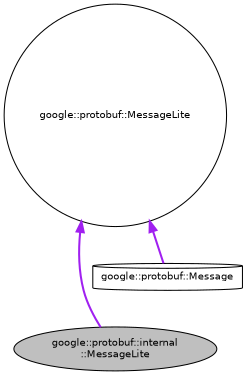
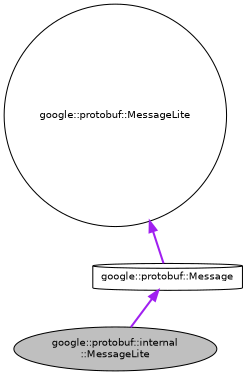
edge "google::protobuf::internal ::MessageLite" -> "google::protobuf::MessageLite": now "google::protobuf::internal ::MessageLite" -> "google::protobuf::Message"
